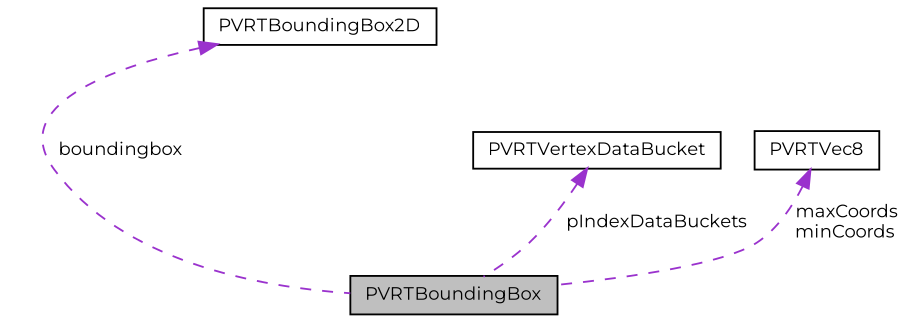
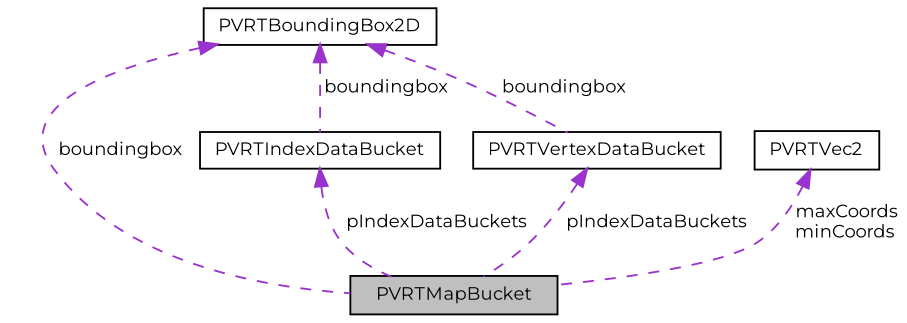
edge "PVRTVertexDataBucket" -> "PVRTBoundingBox2D": added, label "boundingbox"
node "PVRTIndexDataBucket": added
node "PVRTVec8": label "PVRTVec8" -> "PVRTVec2"
node "PVRTBoundingBox": label "PVRTBoundingBox" -> "PVRTMapBucket"
